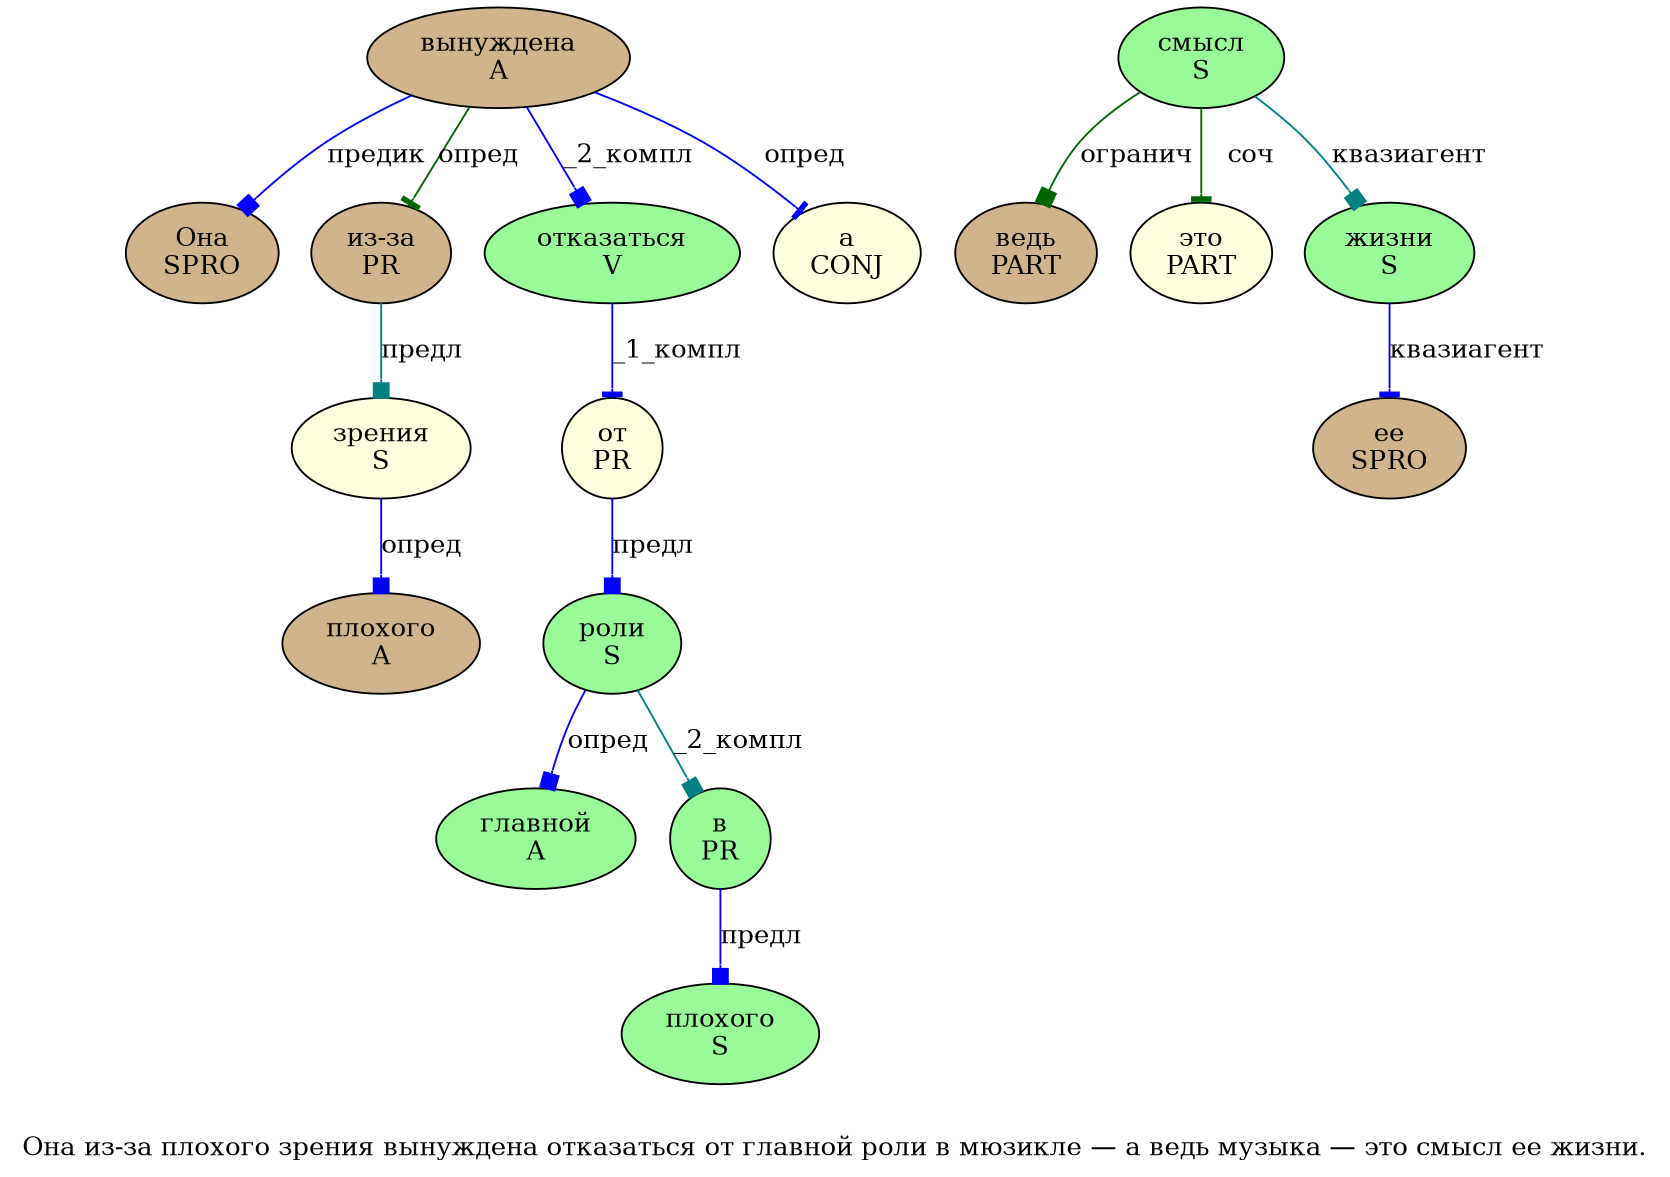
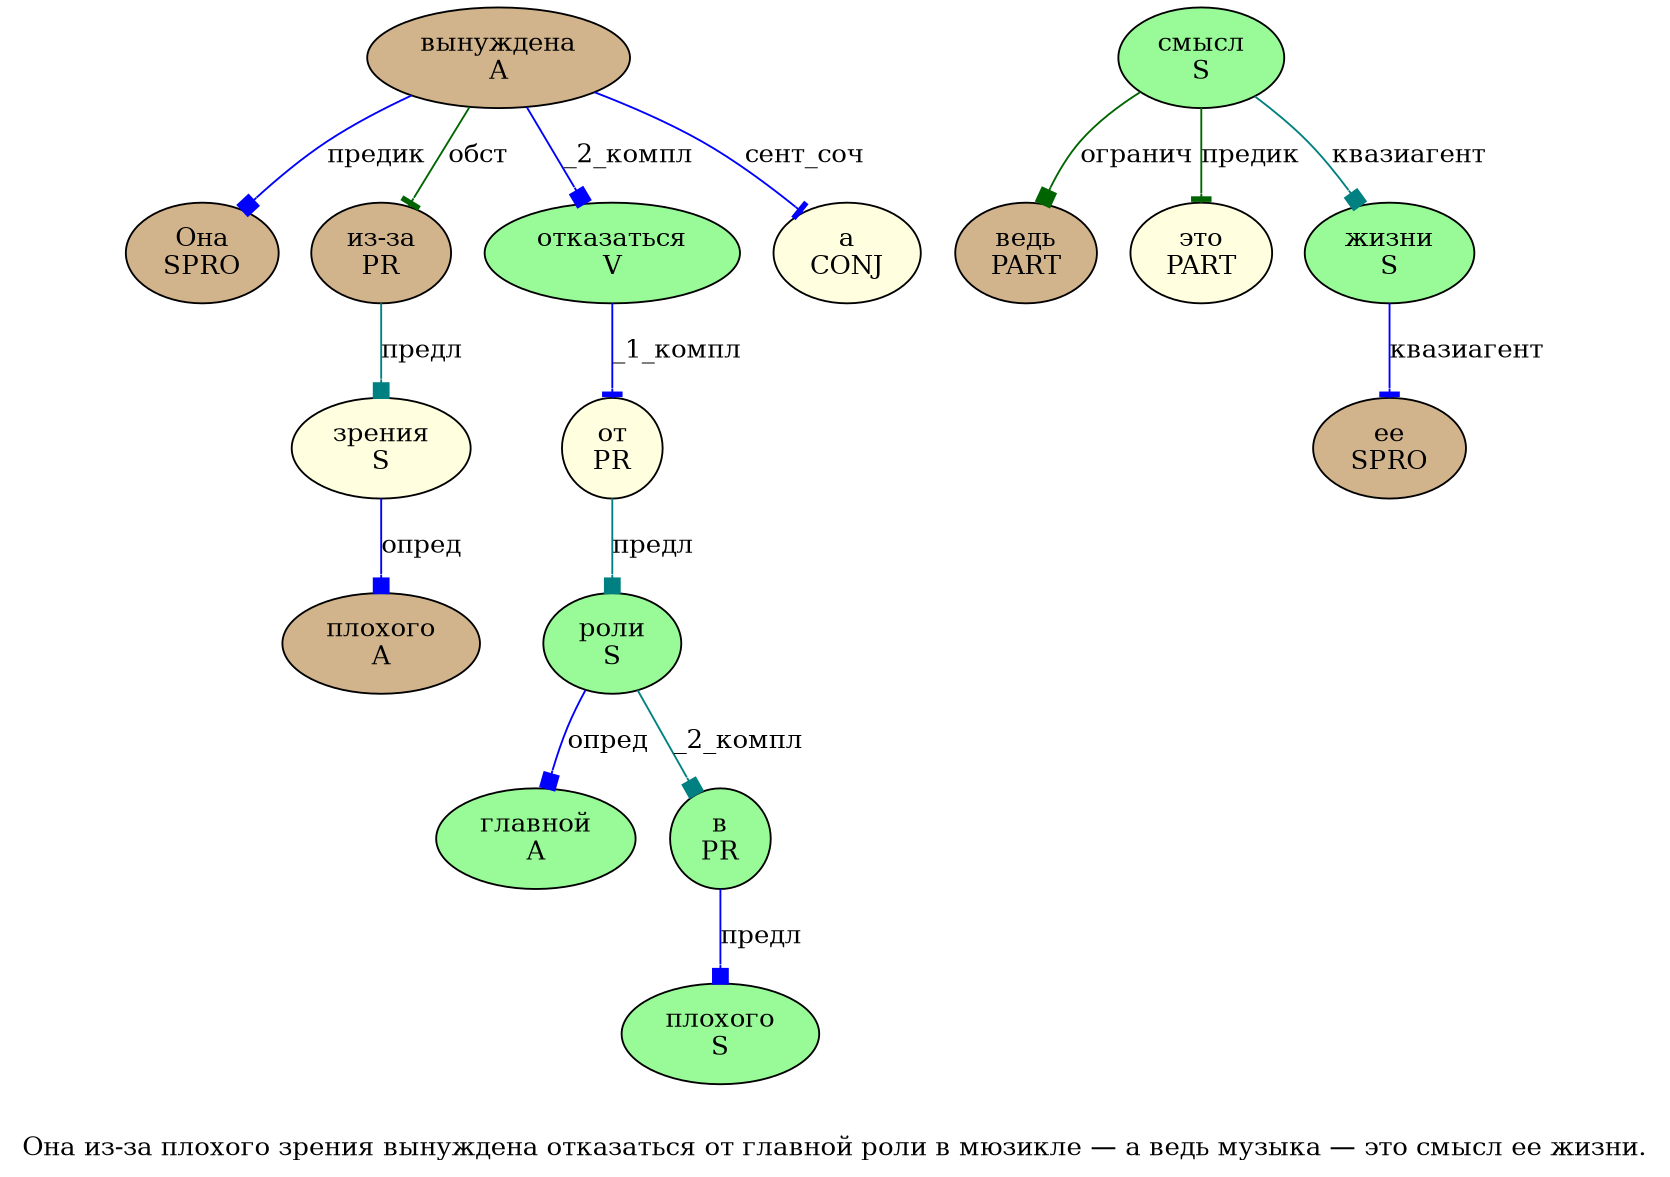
edge "вынуждена A" -> "из-за PR": label "опред" -> "обст"
edge "вынуждена A" -> "а CONJ": label "опред" -> "сент_соч"
edge "смысл S" -> "это PART": label "соч" -> "предик"
edge "от PR" -> "роли S": color blue -> teal
